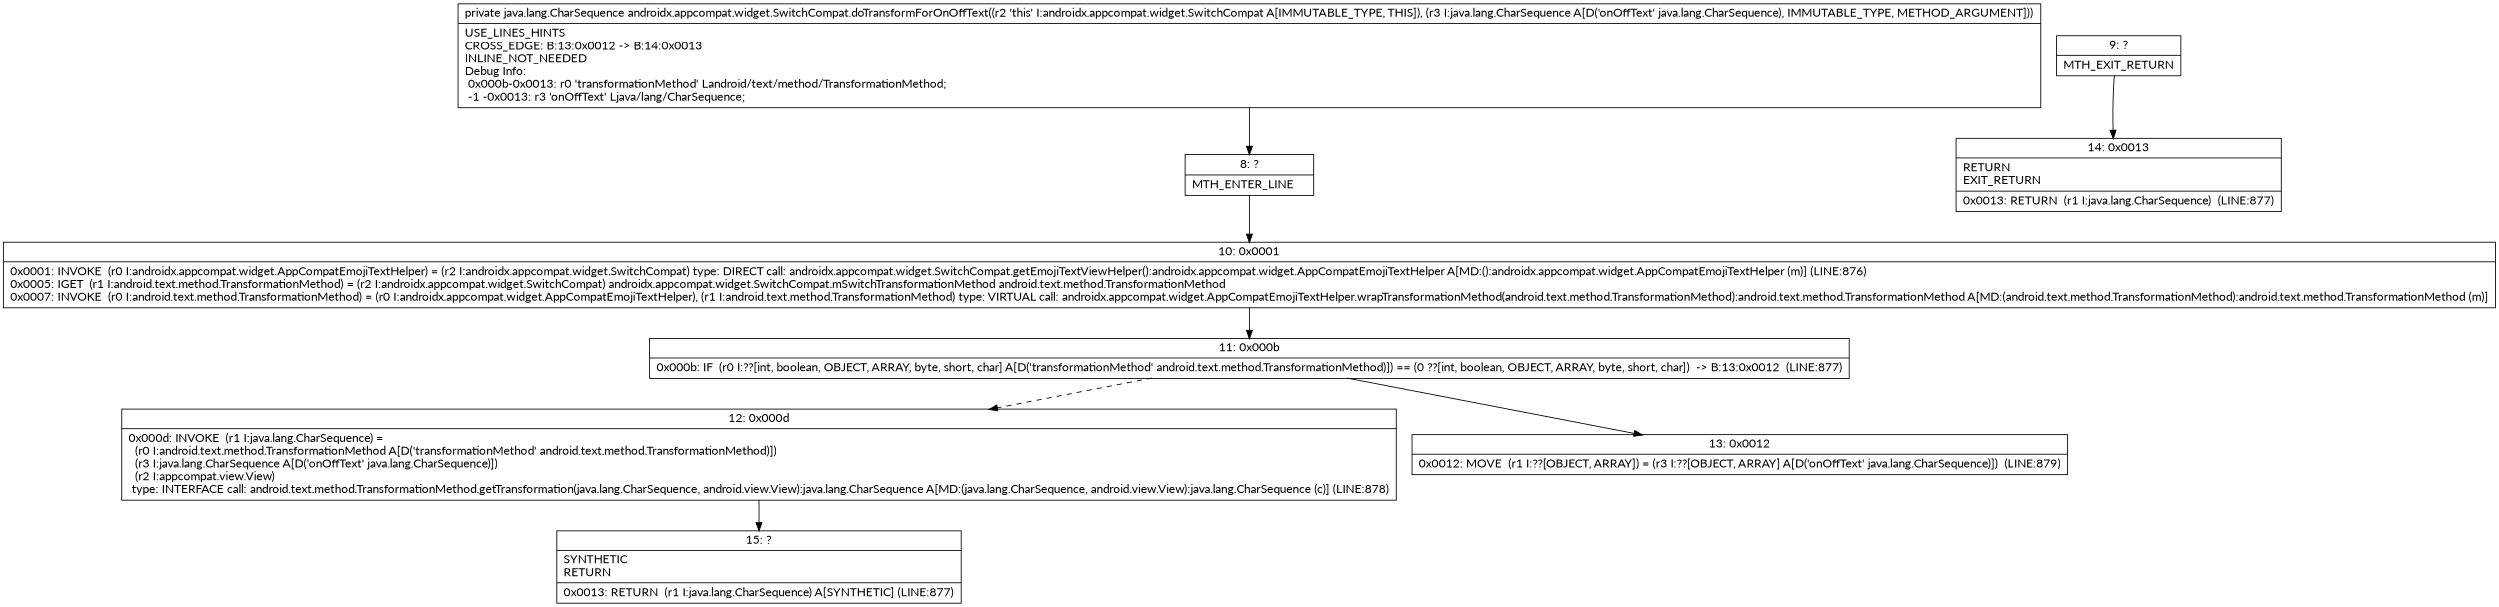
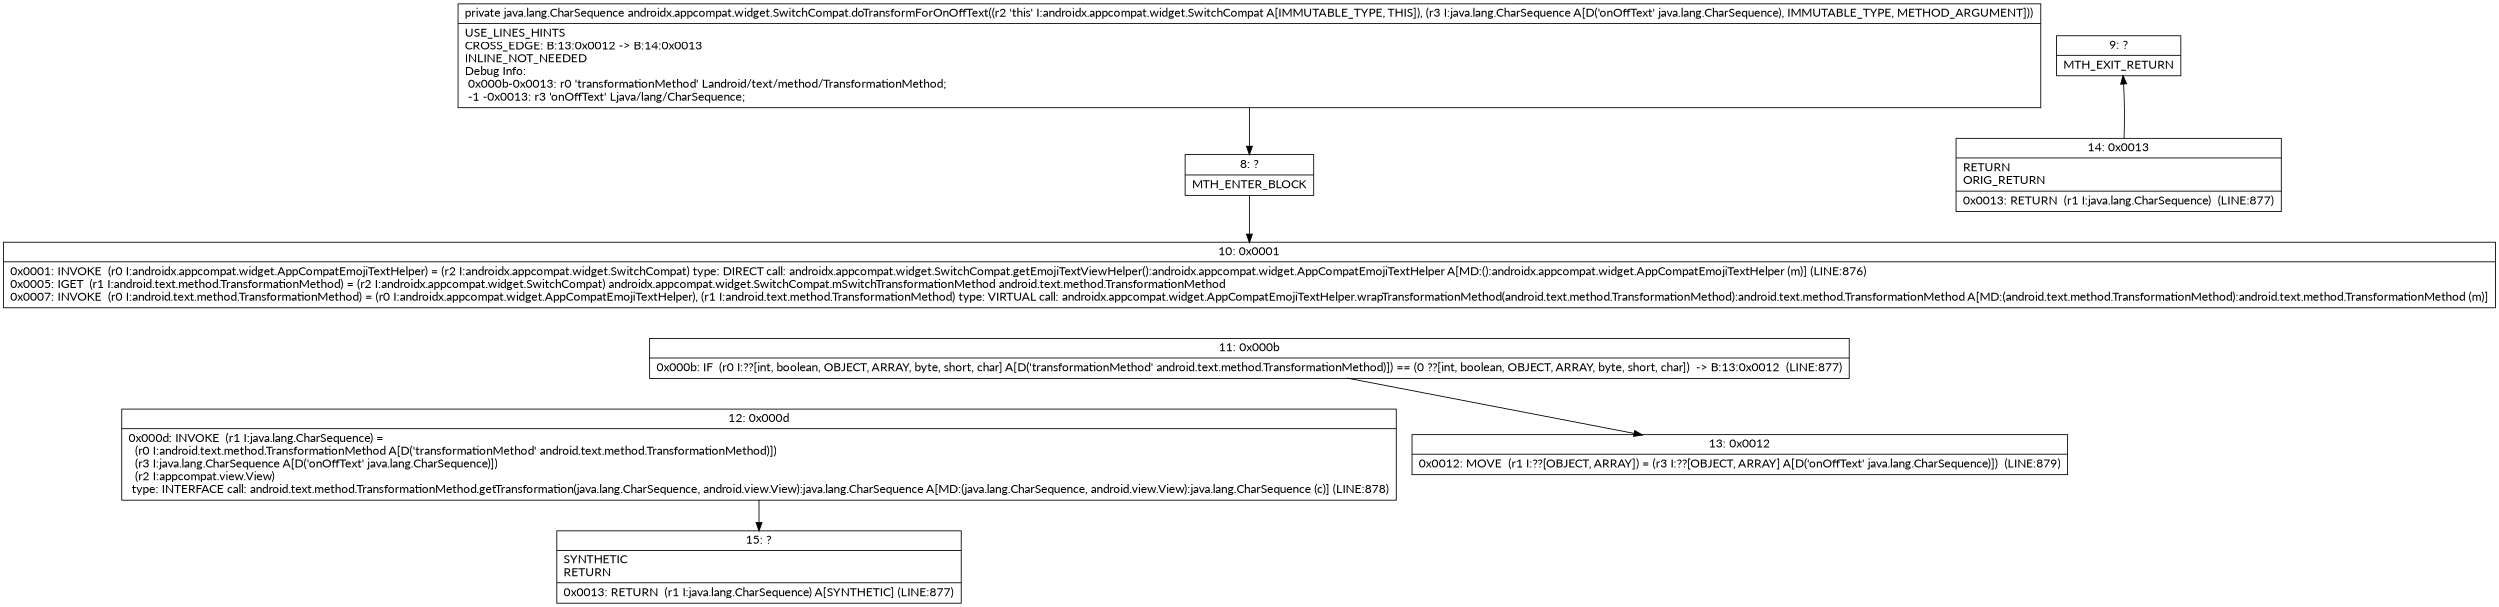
edge "9: ?" -> "14: 0x0013": reversed
node "14: 0x0013": text "EXIT_RETURN" -> "ORIG_RETURN"
node "8: ?": text "MTH_ENTER_LINE" -> "MTH_ENTER_BLOCK"
edge "10: 0x0001" -> "11: 0x000b": removed
edge "11: 0x000b" -> "12: 0x000d": removed
